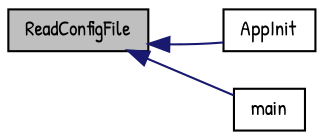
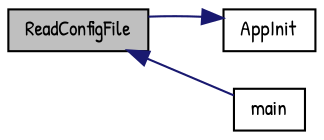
edge "AppInit" -> "ReadConfigFile": reversed
